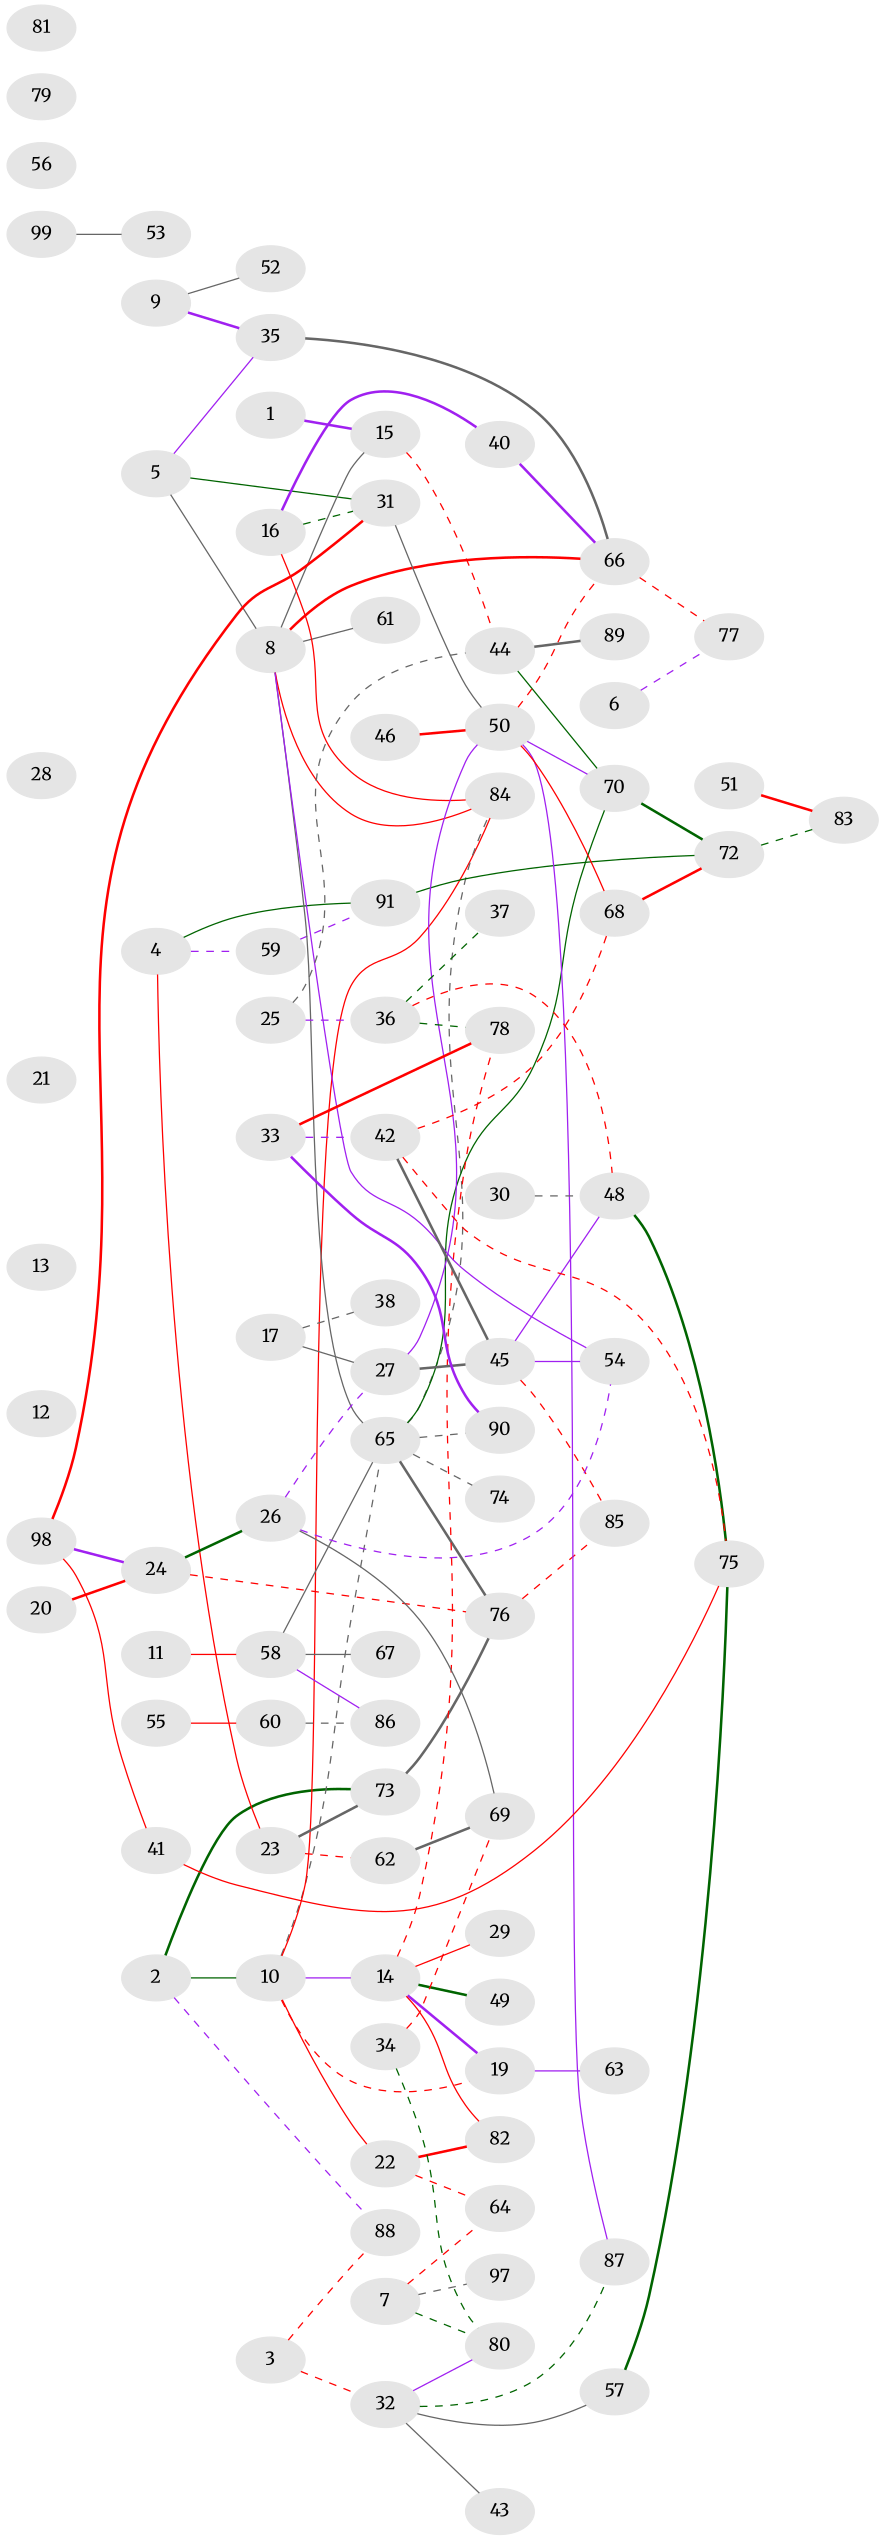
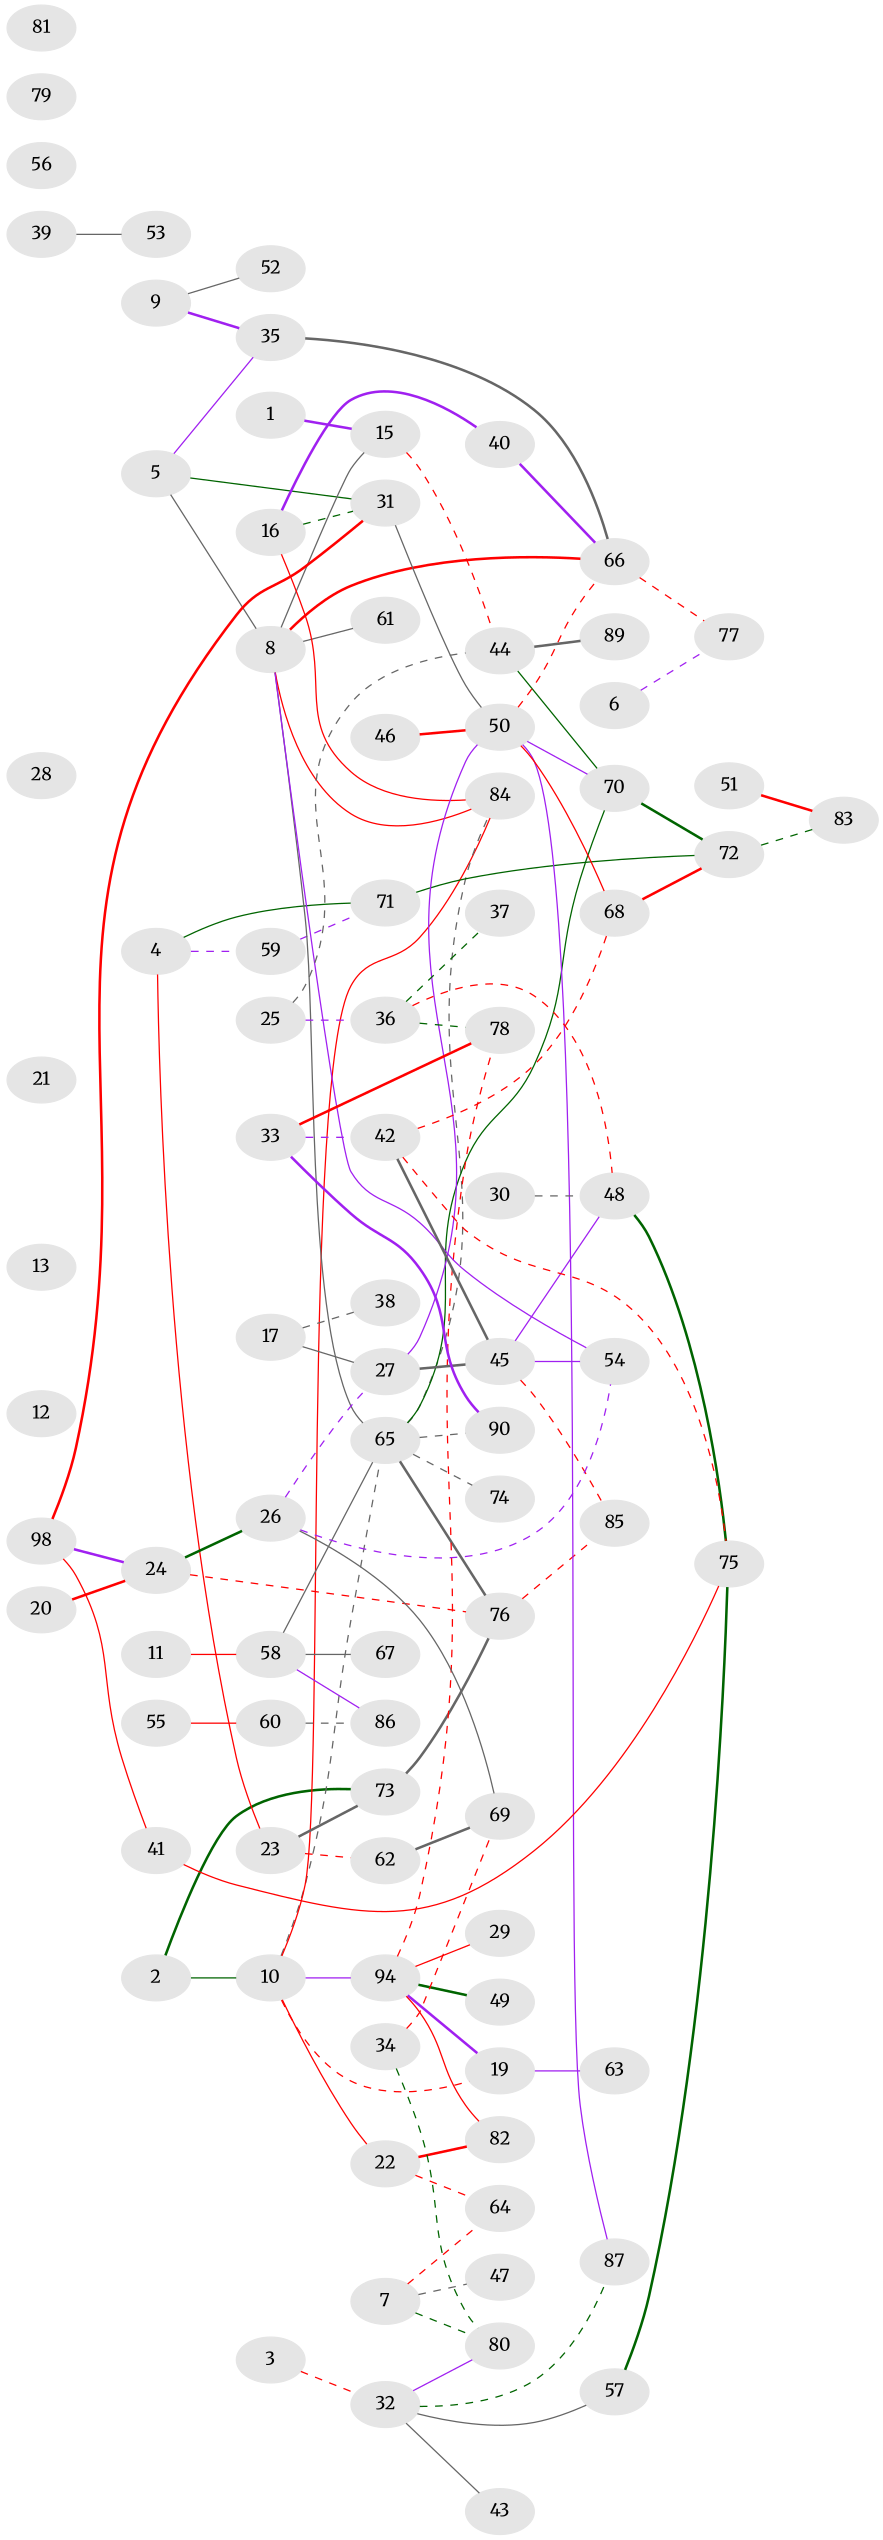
node "99": label "99" -> "39"
node "91": label "91" -> "71"
node "14": label "14" -> "94"
node "88": removed
node "97": label "97" -> "47"
